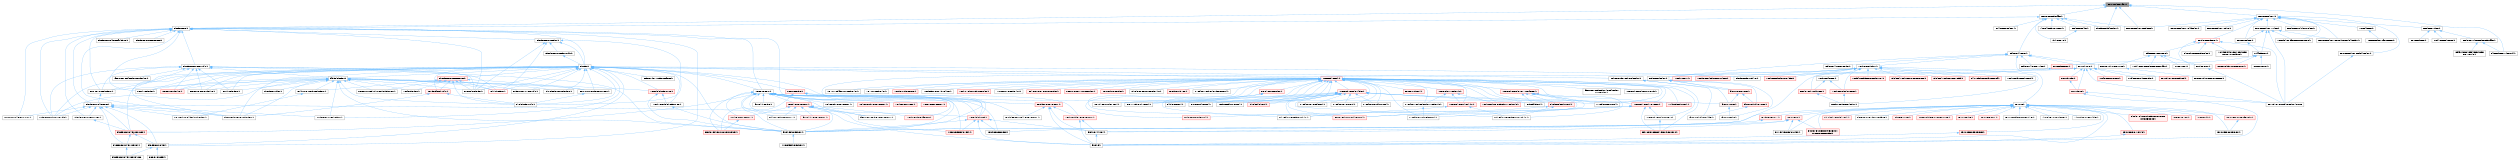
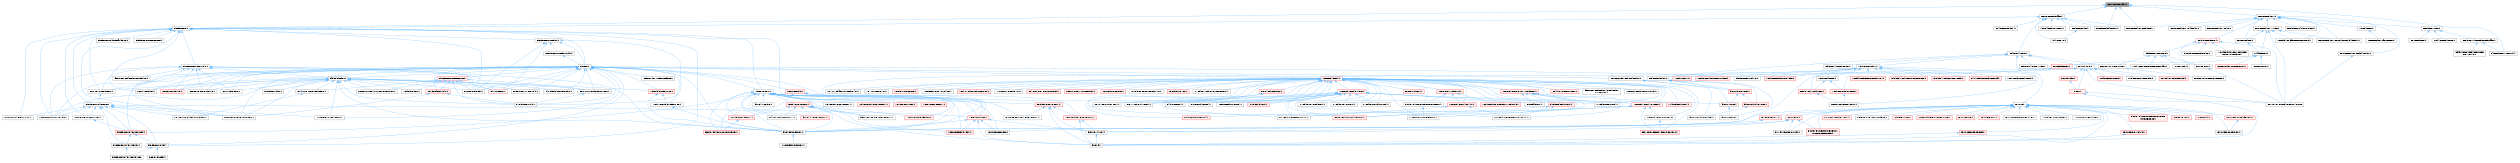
node "CollisionPropertySets.h": added
node "SoundCue.h": label "SoundCue.h" -> "Types.h"
node "UVEditorMeshSelectionMechanic.h": label "UVEditorMeshSelectionMechanic.h" -> "DisplayClusterShaderParameters.h"
